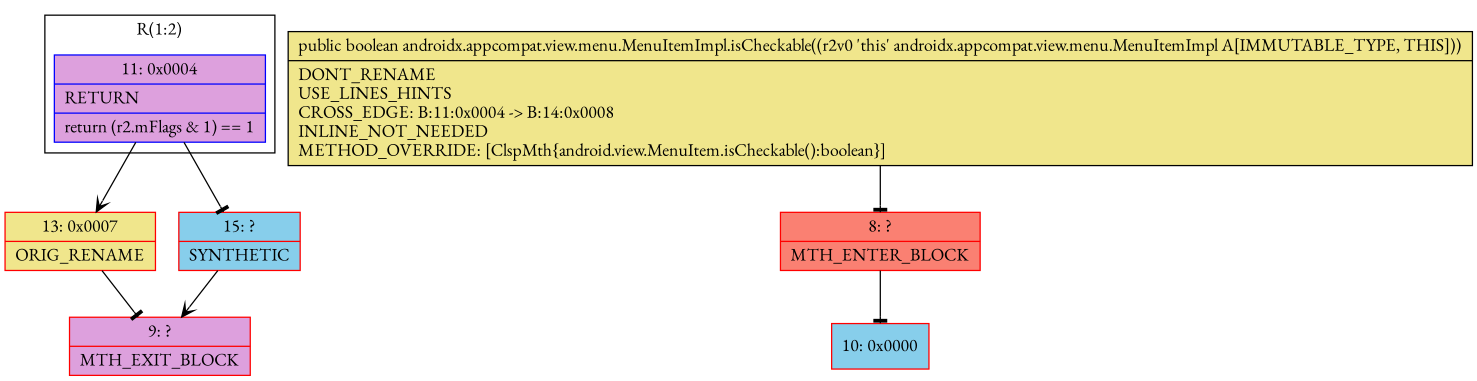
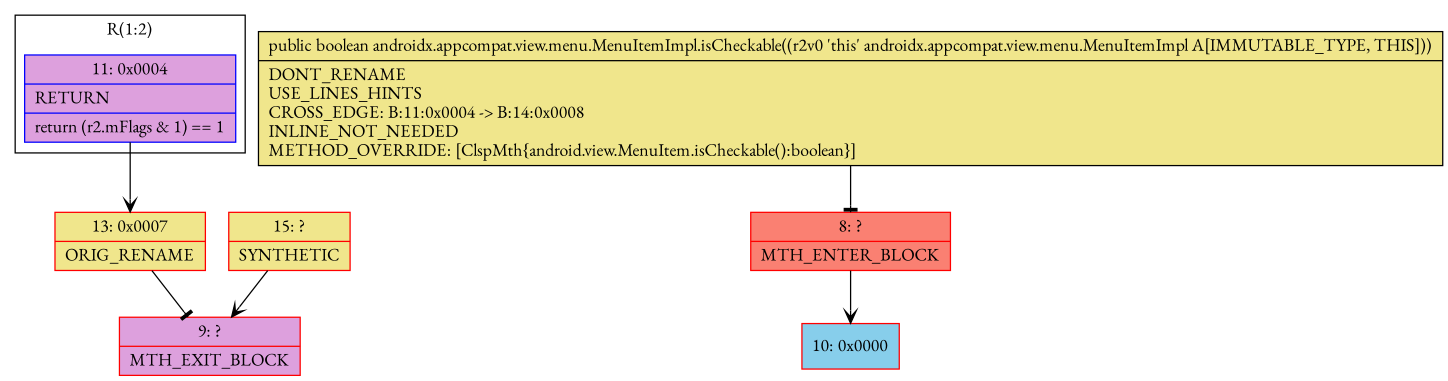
edge "11: 0x0004" -> "15: ?": removed
node "15: ?": fillcolor skyblue -> khaki
edge "8: ?" -> "10: 0x0000": arrowhead tee -> vee
